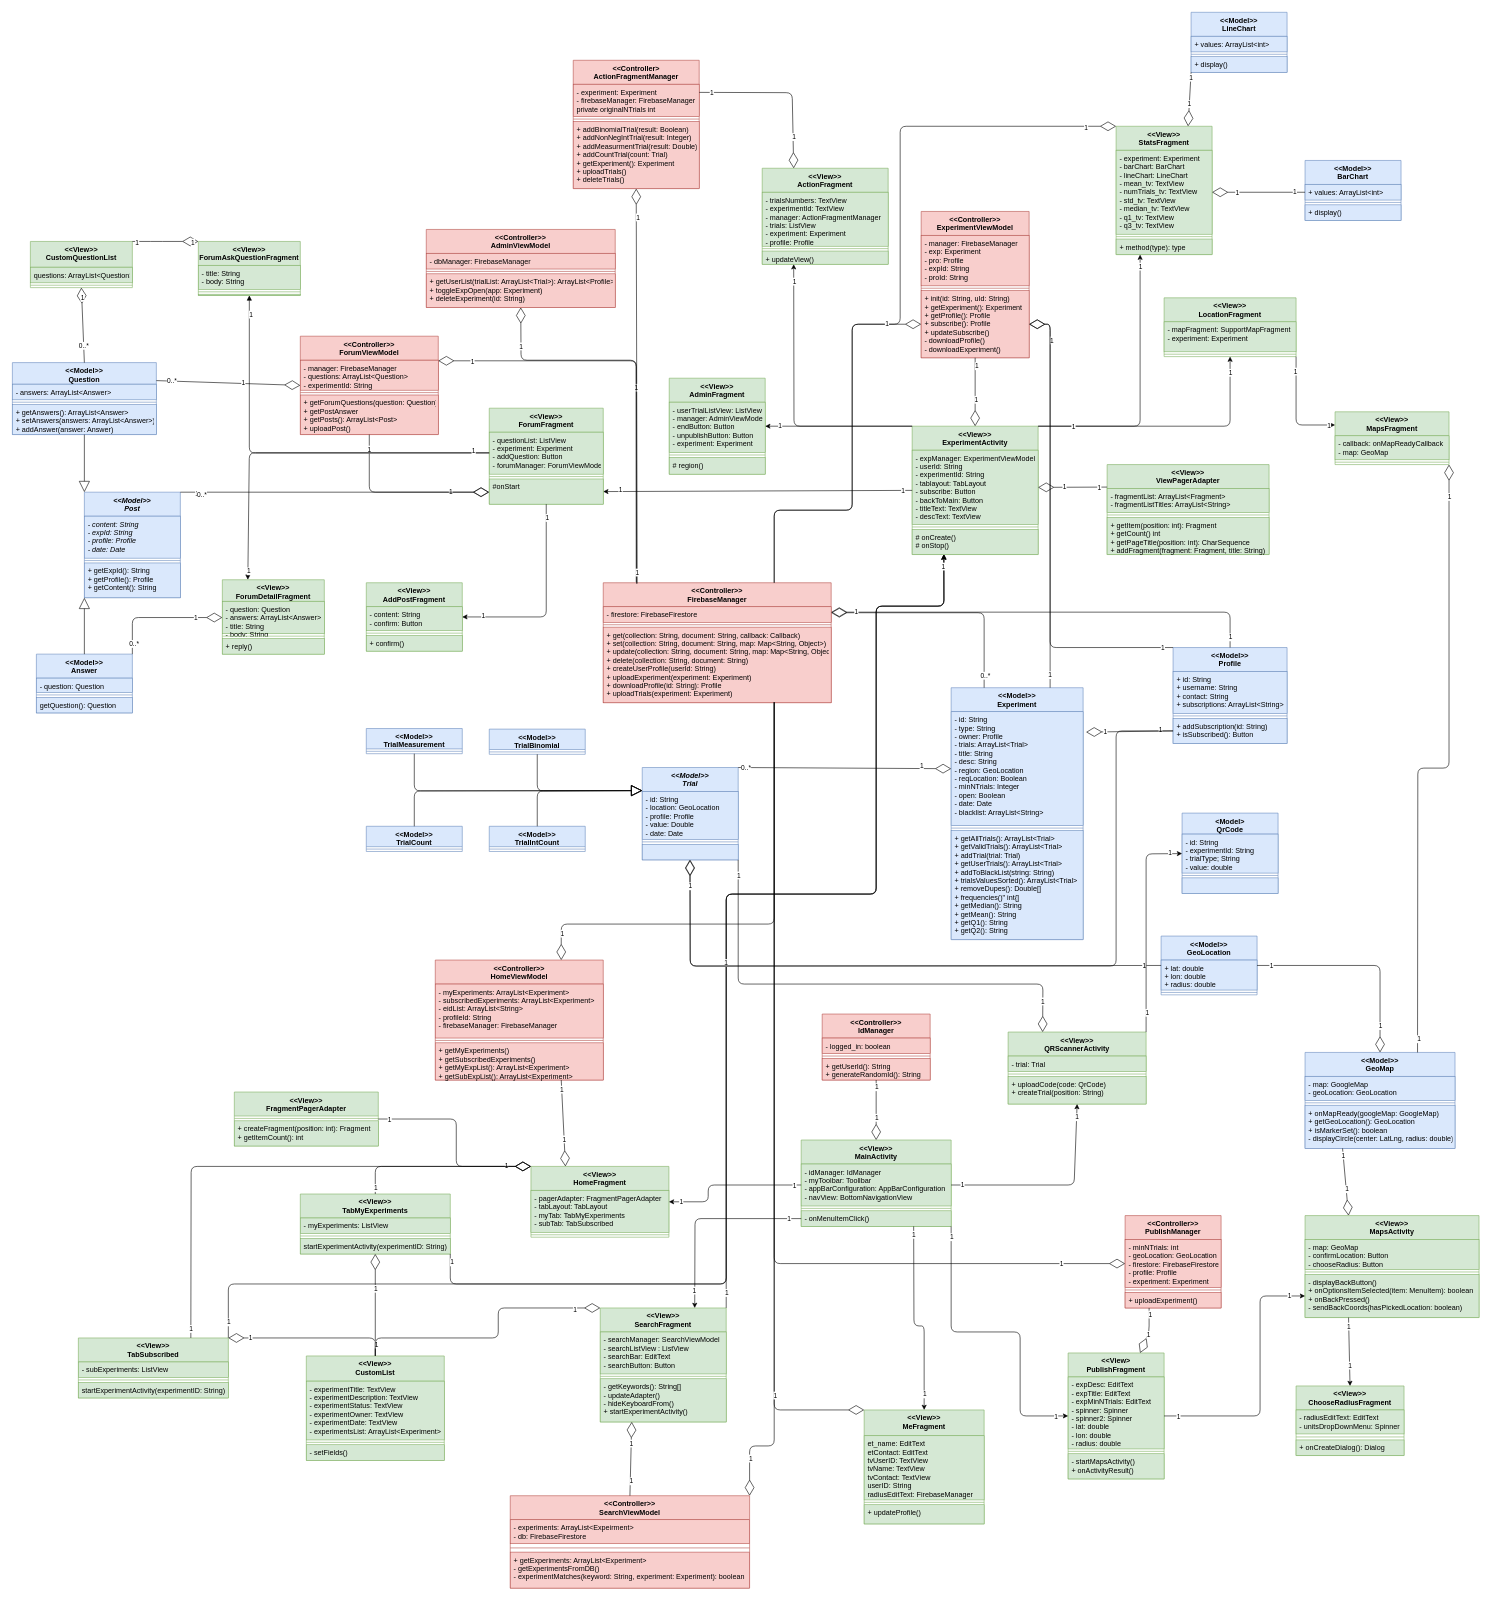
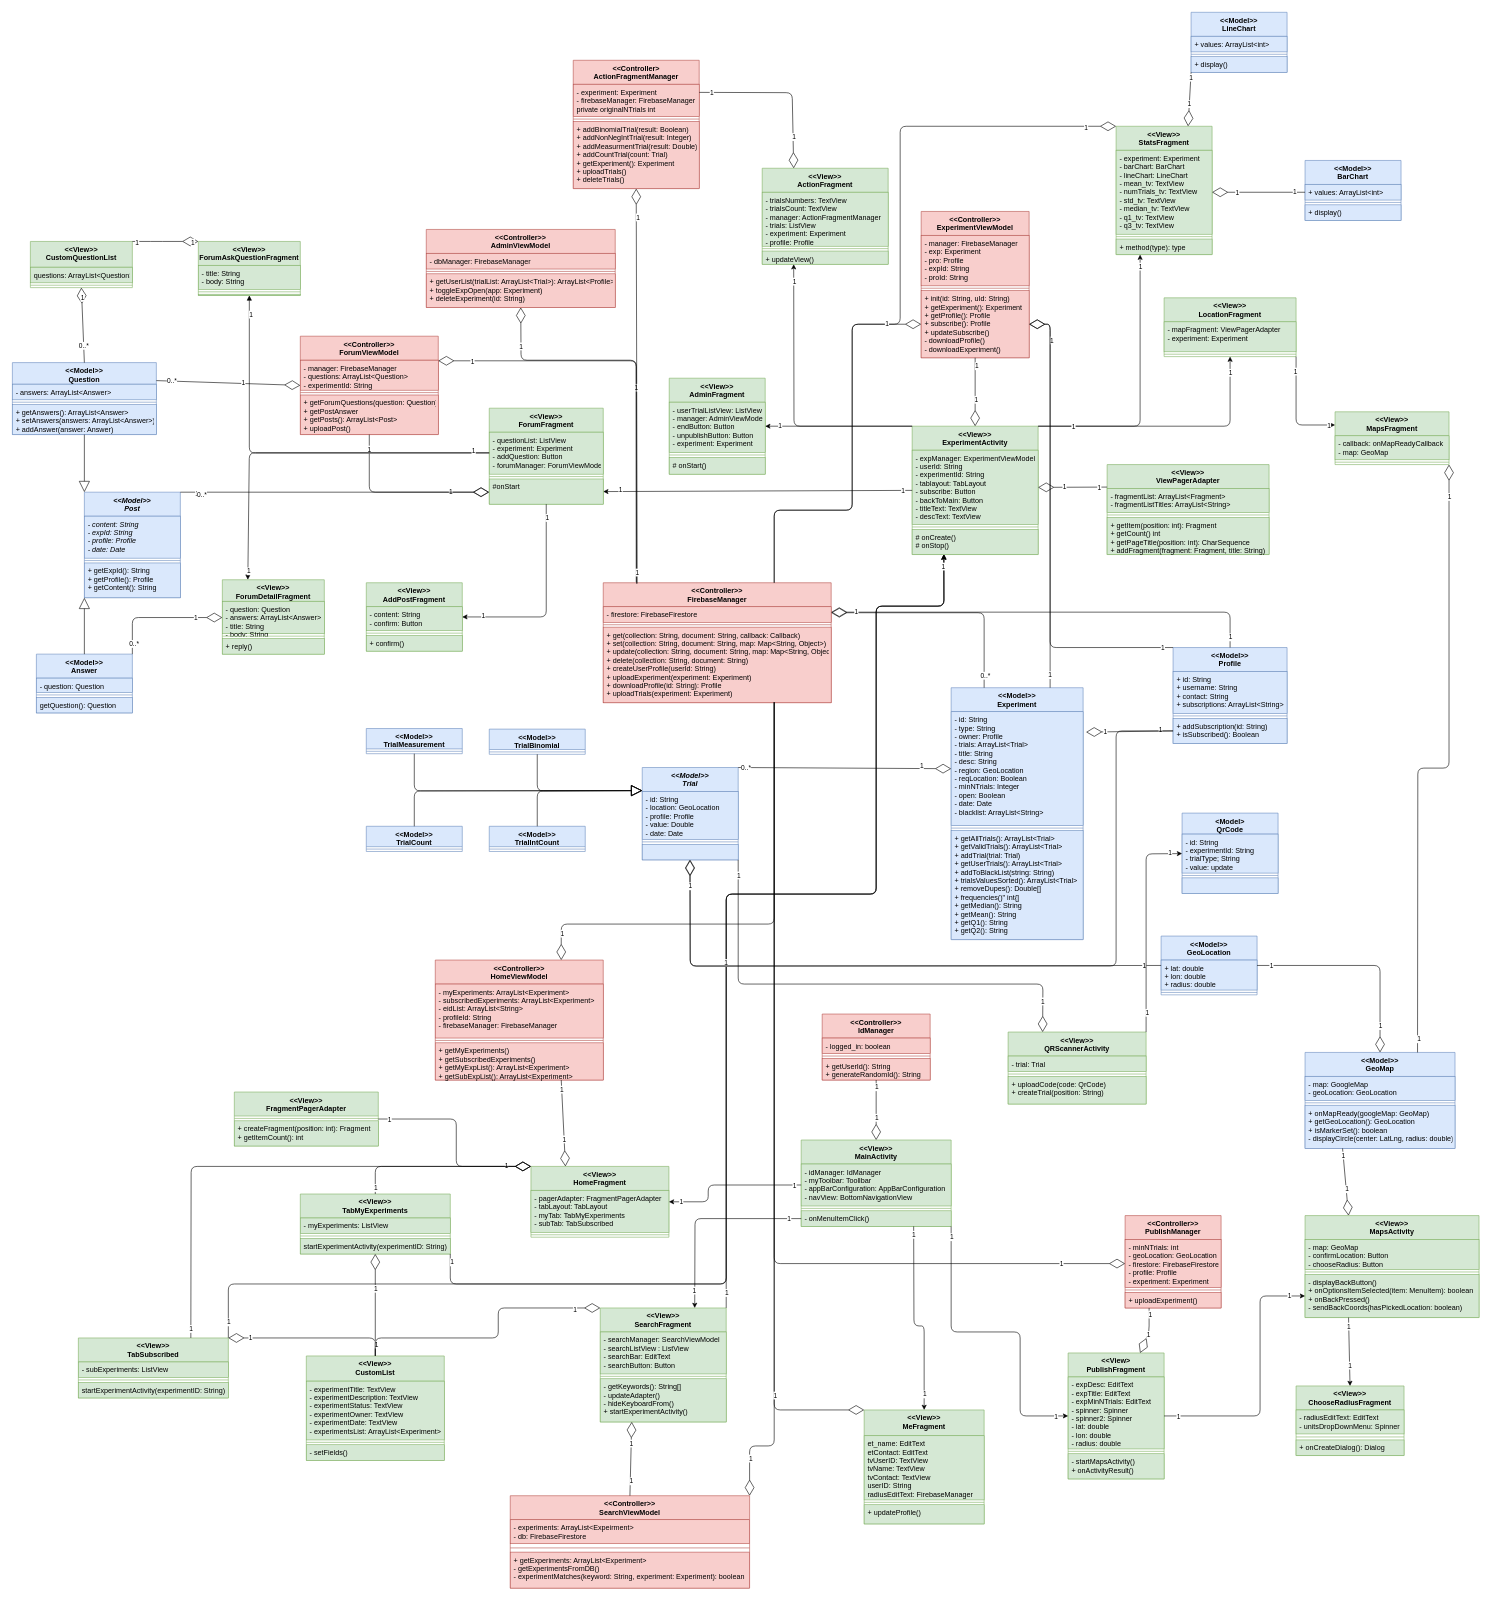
node "- trialsNumbers: TextView - experimentId: TextView - manager: ActionFragmentManager - trials: ListView - experiment: Experiment - profile: Profile": label "- trialsNumbers: TextView - experimentId: TextView - manager: ActionFragmentManager - trials: ListView - experiment: Experiment - profile: Profile" -> "- trialsNumbers: TextView - trialsCount: TextView - manager: ActionFragmentManager - trials: ListView - experiment: Experiment - profile: Profile"
node "- mapFragment: SupportMapFragment - experiment: Experiment": label "- mapFragment: SupportMapFragment - experiment: Experiment" -> "- mapFragment: ViewPagerAdapter - experiment: Experiment"
node "# region()": label "# region()" -> "# onStart()"
node "+ addSubscription(id: String) + isSubscribed(): Button": label "+ addSubscription(id: String) + isSubscribed(): Button" -> "+ addSubscription(id: String) + isSubscribed(): Boolean"
node "- id: String - experimentId: String - trialType; String - value: double": label "- id: String - experimentId: String - trialType; String - value: double" -> "- id: String - experimentId: String - trialType; String - value: update"
node "+ onMapReady(googleMap: GoogleMap) + getGeoLocation(): GeoLocation + isMarkerSet(): boolean - displayCircle(center: LatLng, radius: double)": label "+ onMapReady(googleMap: GoogleMap) + getGeoLocation(): GeoLocation + isMarkerSet(): boolean - displayCircle(center: LatLng, radius: double)" -> "+ onMapReady(googleMap: GeoMap) + getGeoLocation(): GeoLocation + isMarkerSet(): boolean - displayCircle(center: LatLng, radius: double)"
edge "- idManager: IdManager - myToolbar: Toollbar - appBarConfiguration: AppBarConfiguration - navView: BottomNavigationView" -> "+ uploadCode(code: QrCode) + createTrial(position: String)": removed, labels "1", "1"
